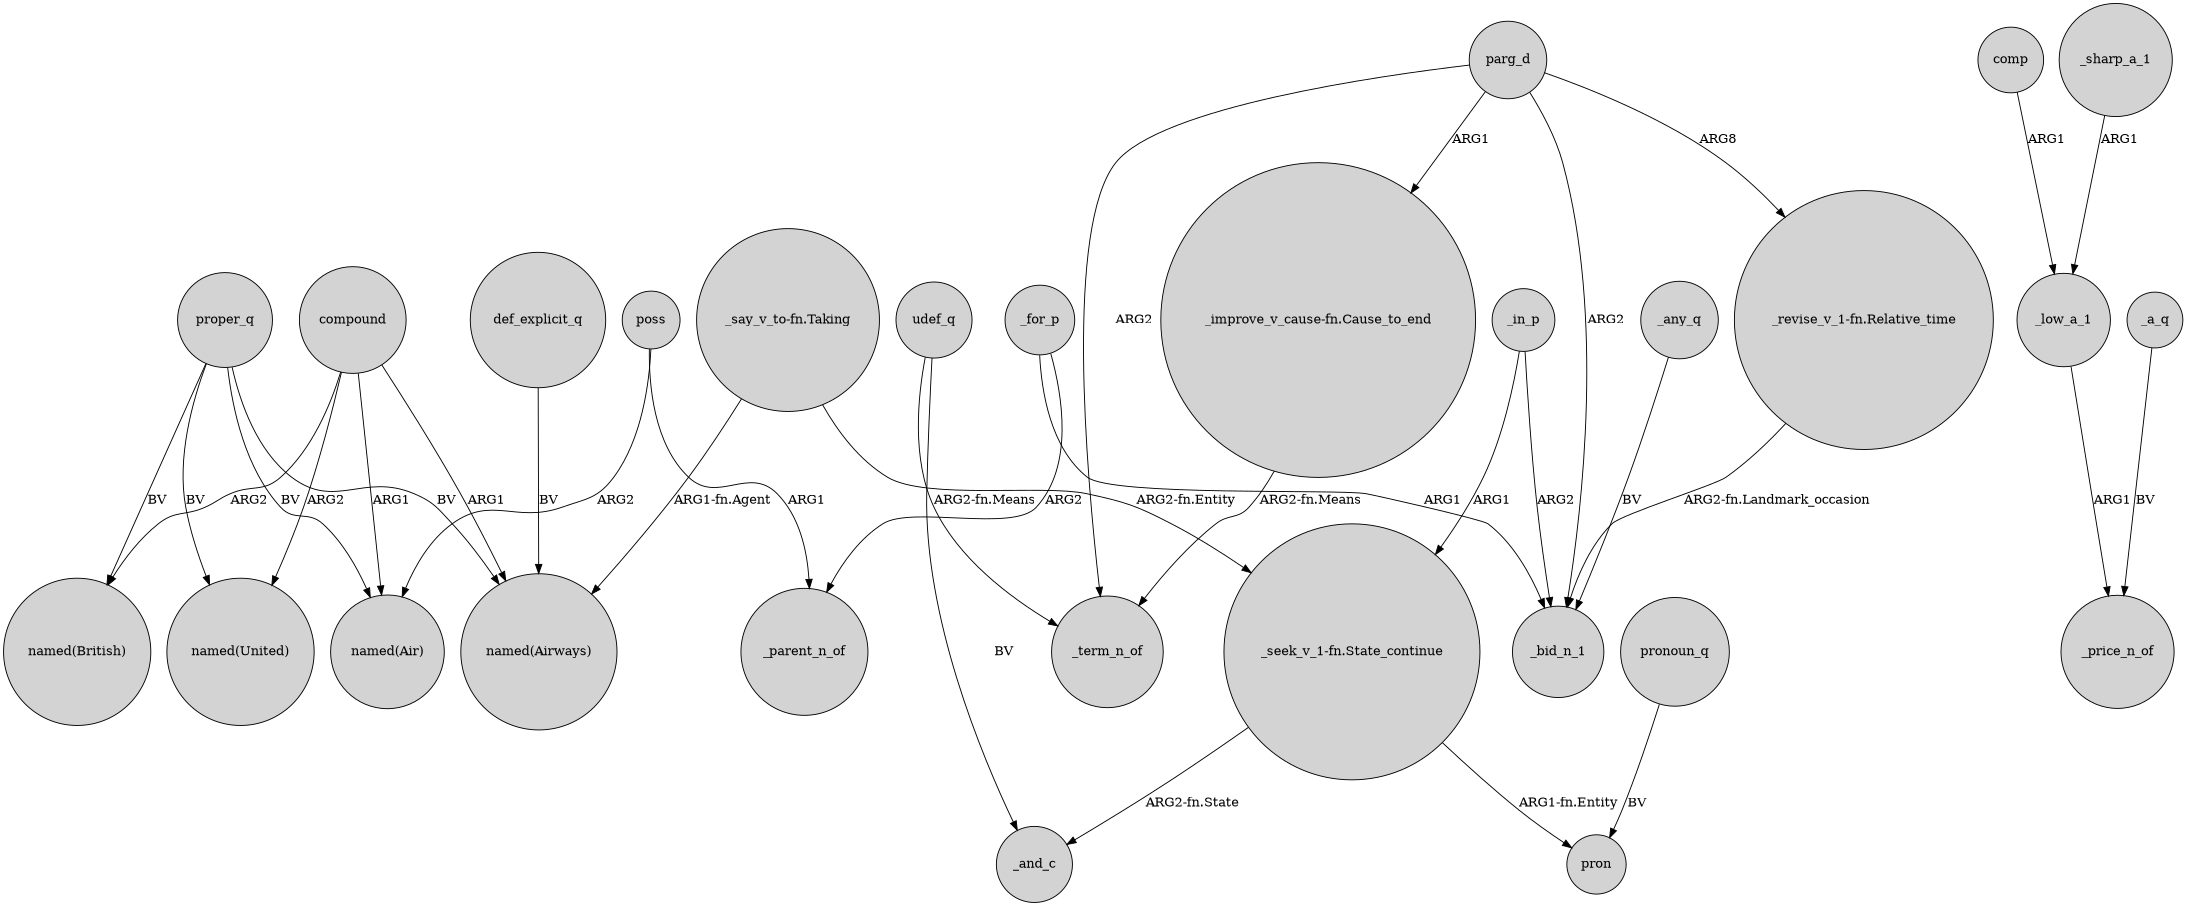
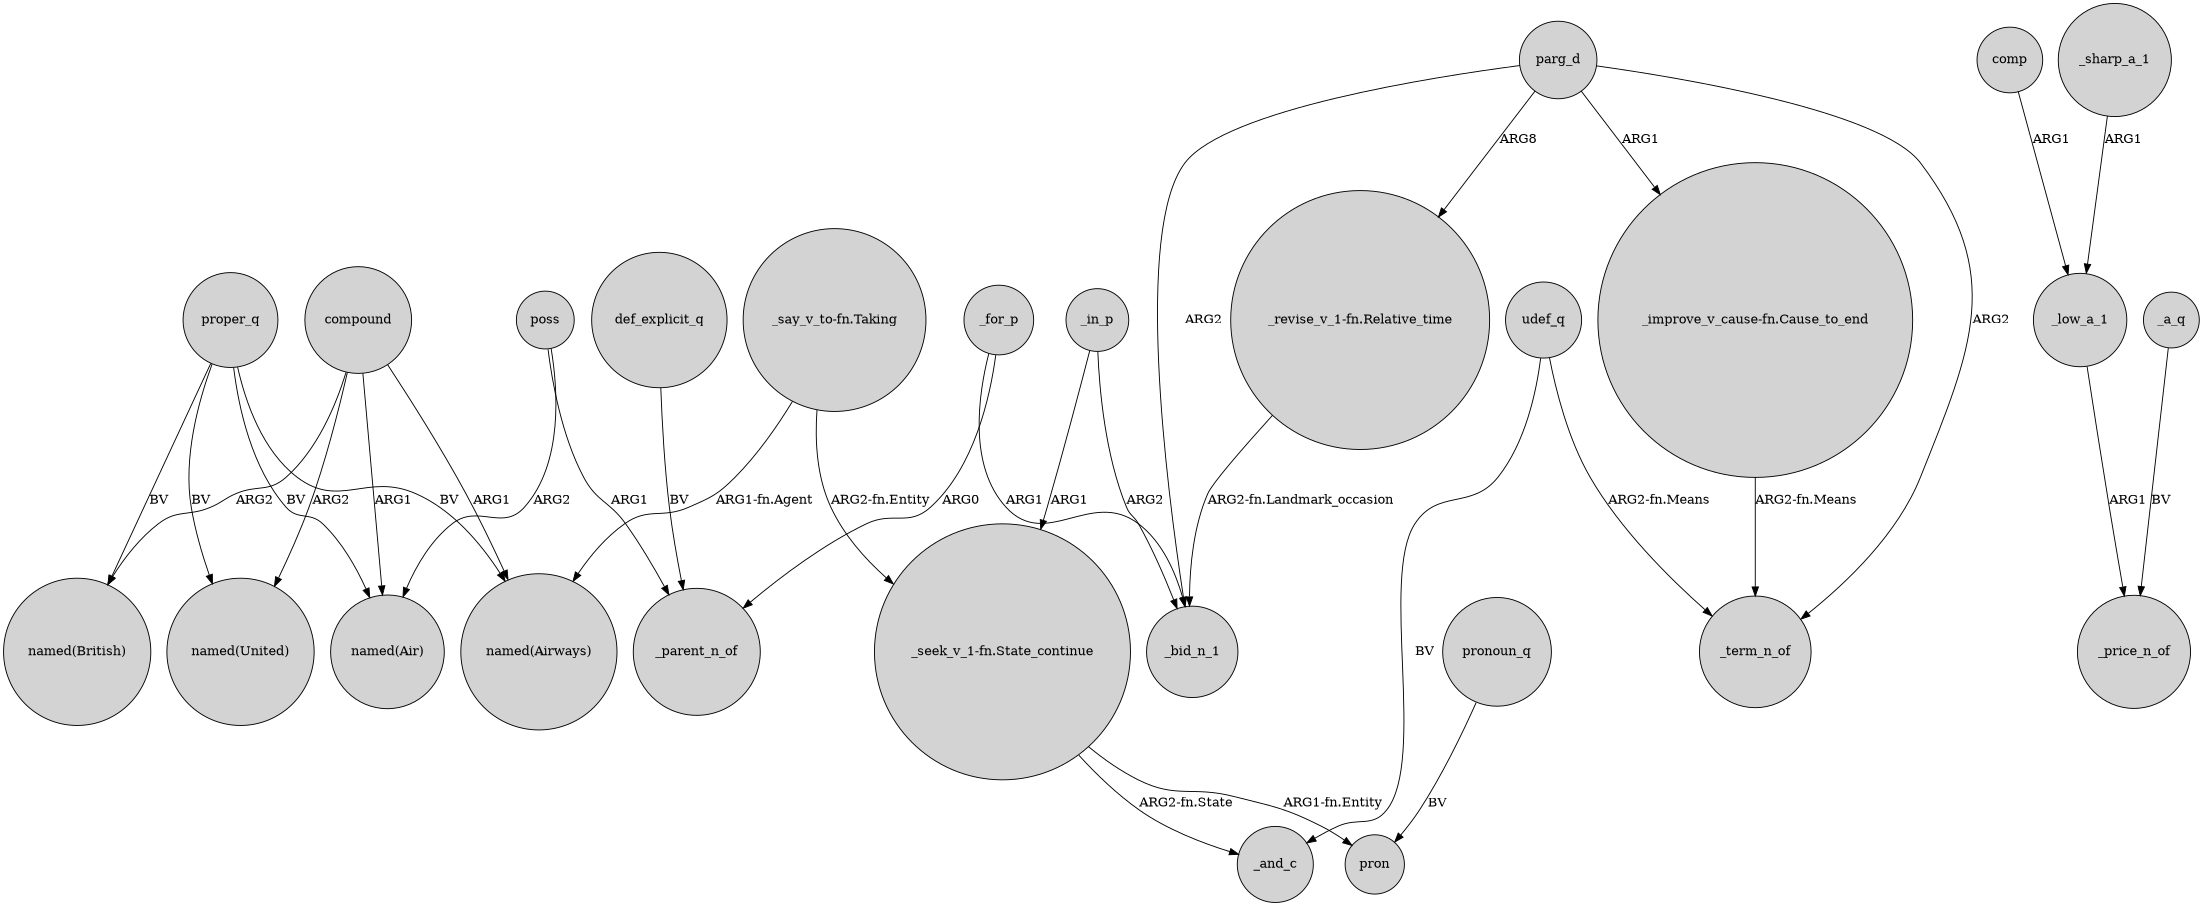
node "_any_q": removed
edge "def_explicit_q" -> "named(Airways)": now "def_explicit_q" -> "_parent_n_of"
edge "_for_p" -> "_parent_n_of": label "ARG2" -> "ARG0"
